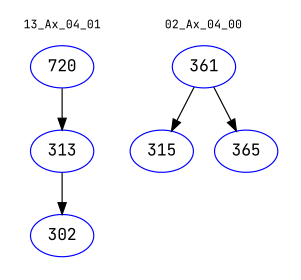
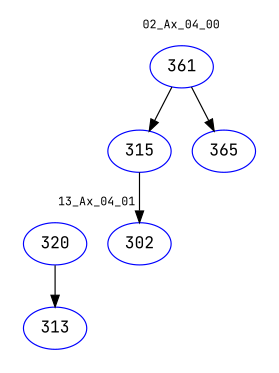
node "720": label "720" -> "320"
edge "313" -> "302": now "315" -> "302"
